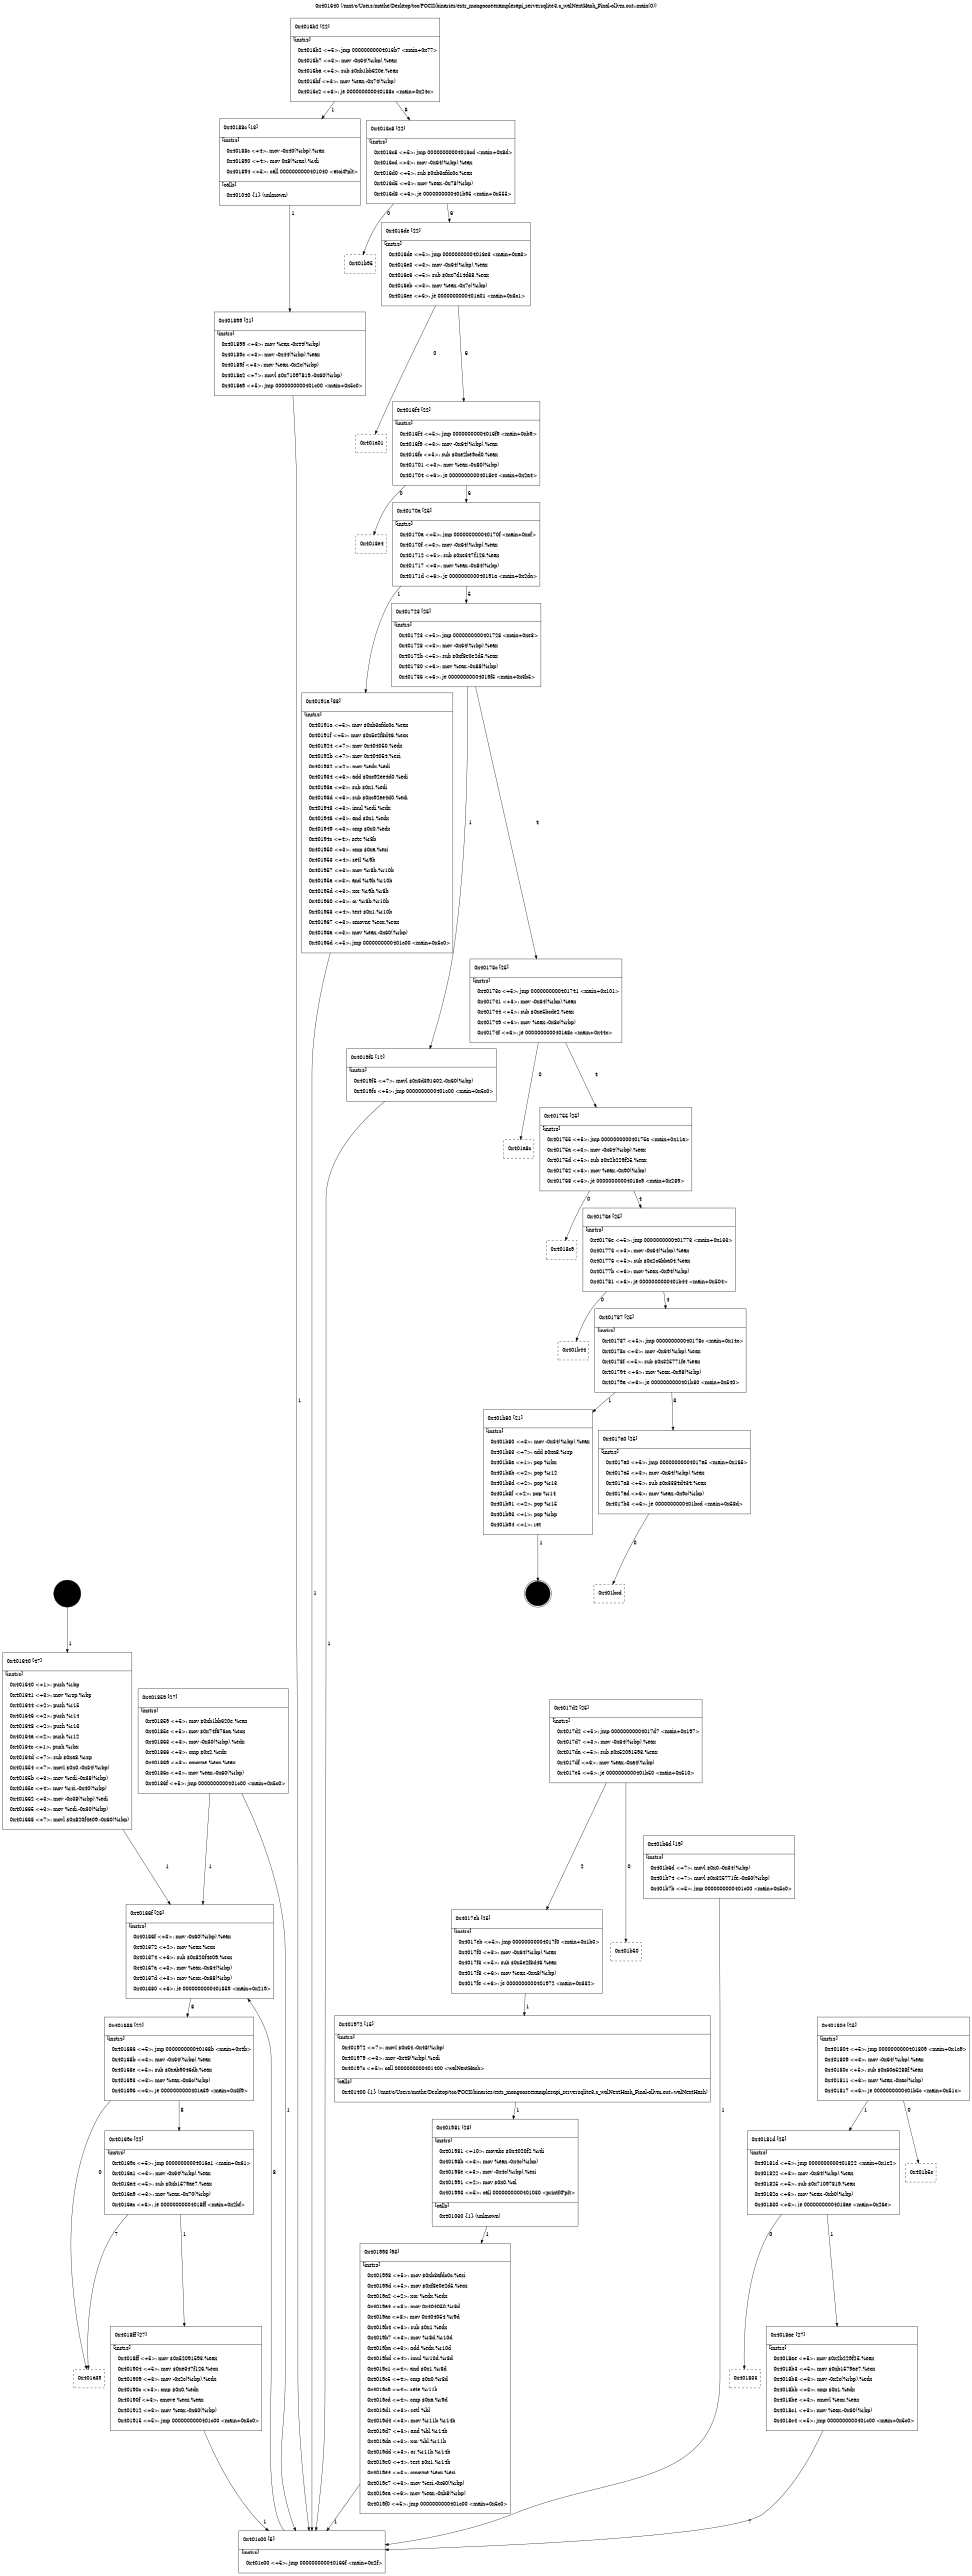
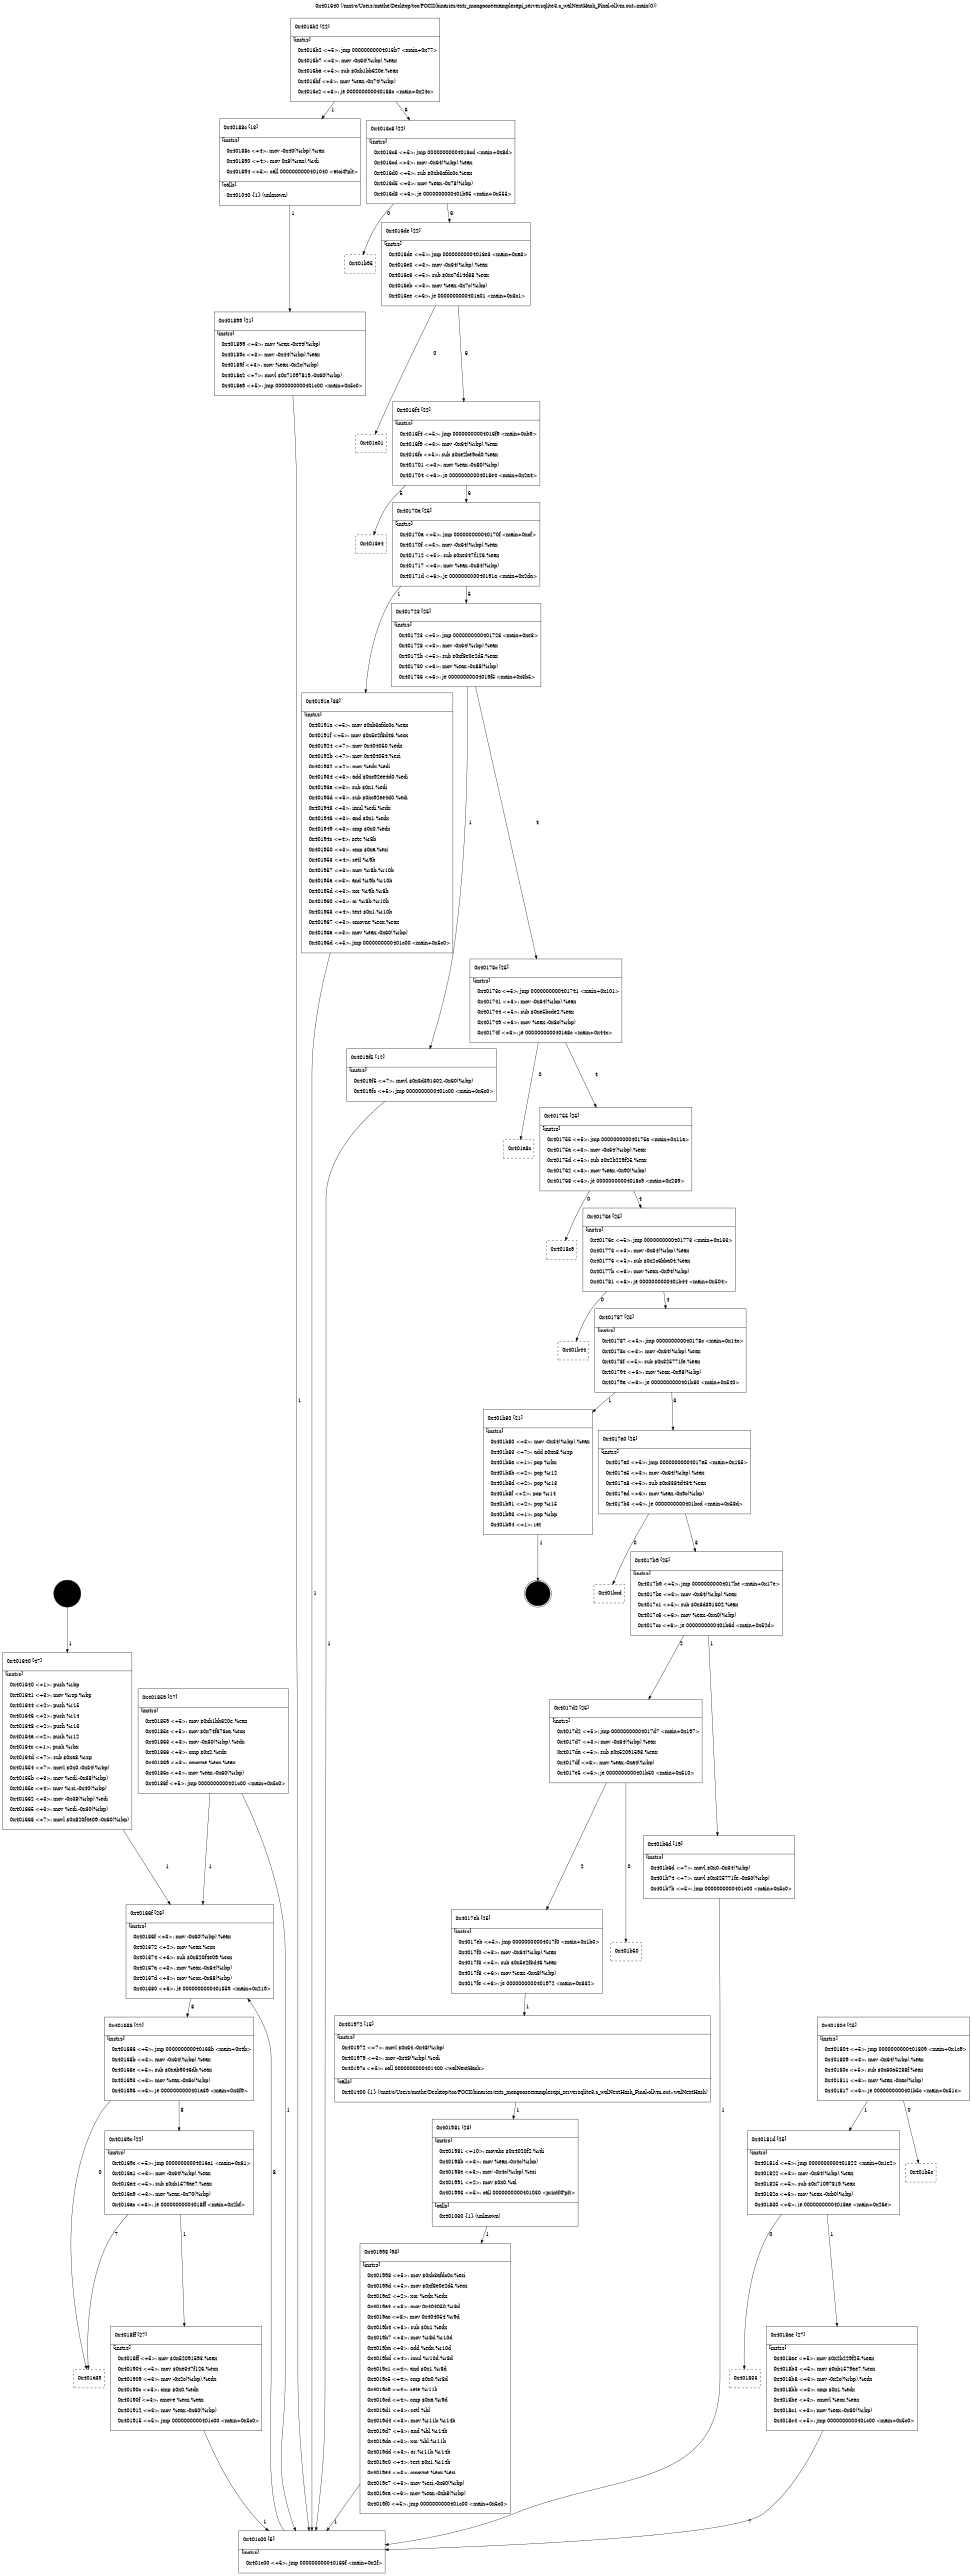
edge "0x4016f4 [22]" -> "0x4018e4": label " 0" -> " 5"
node "0x4017b9 [25]": added
